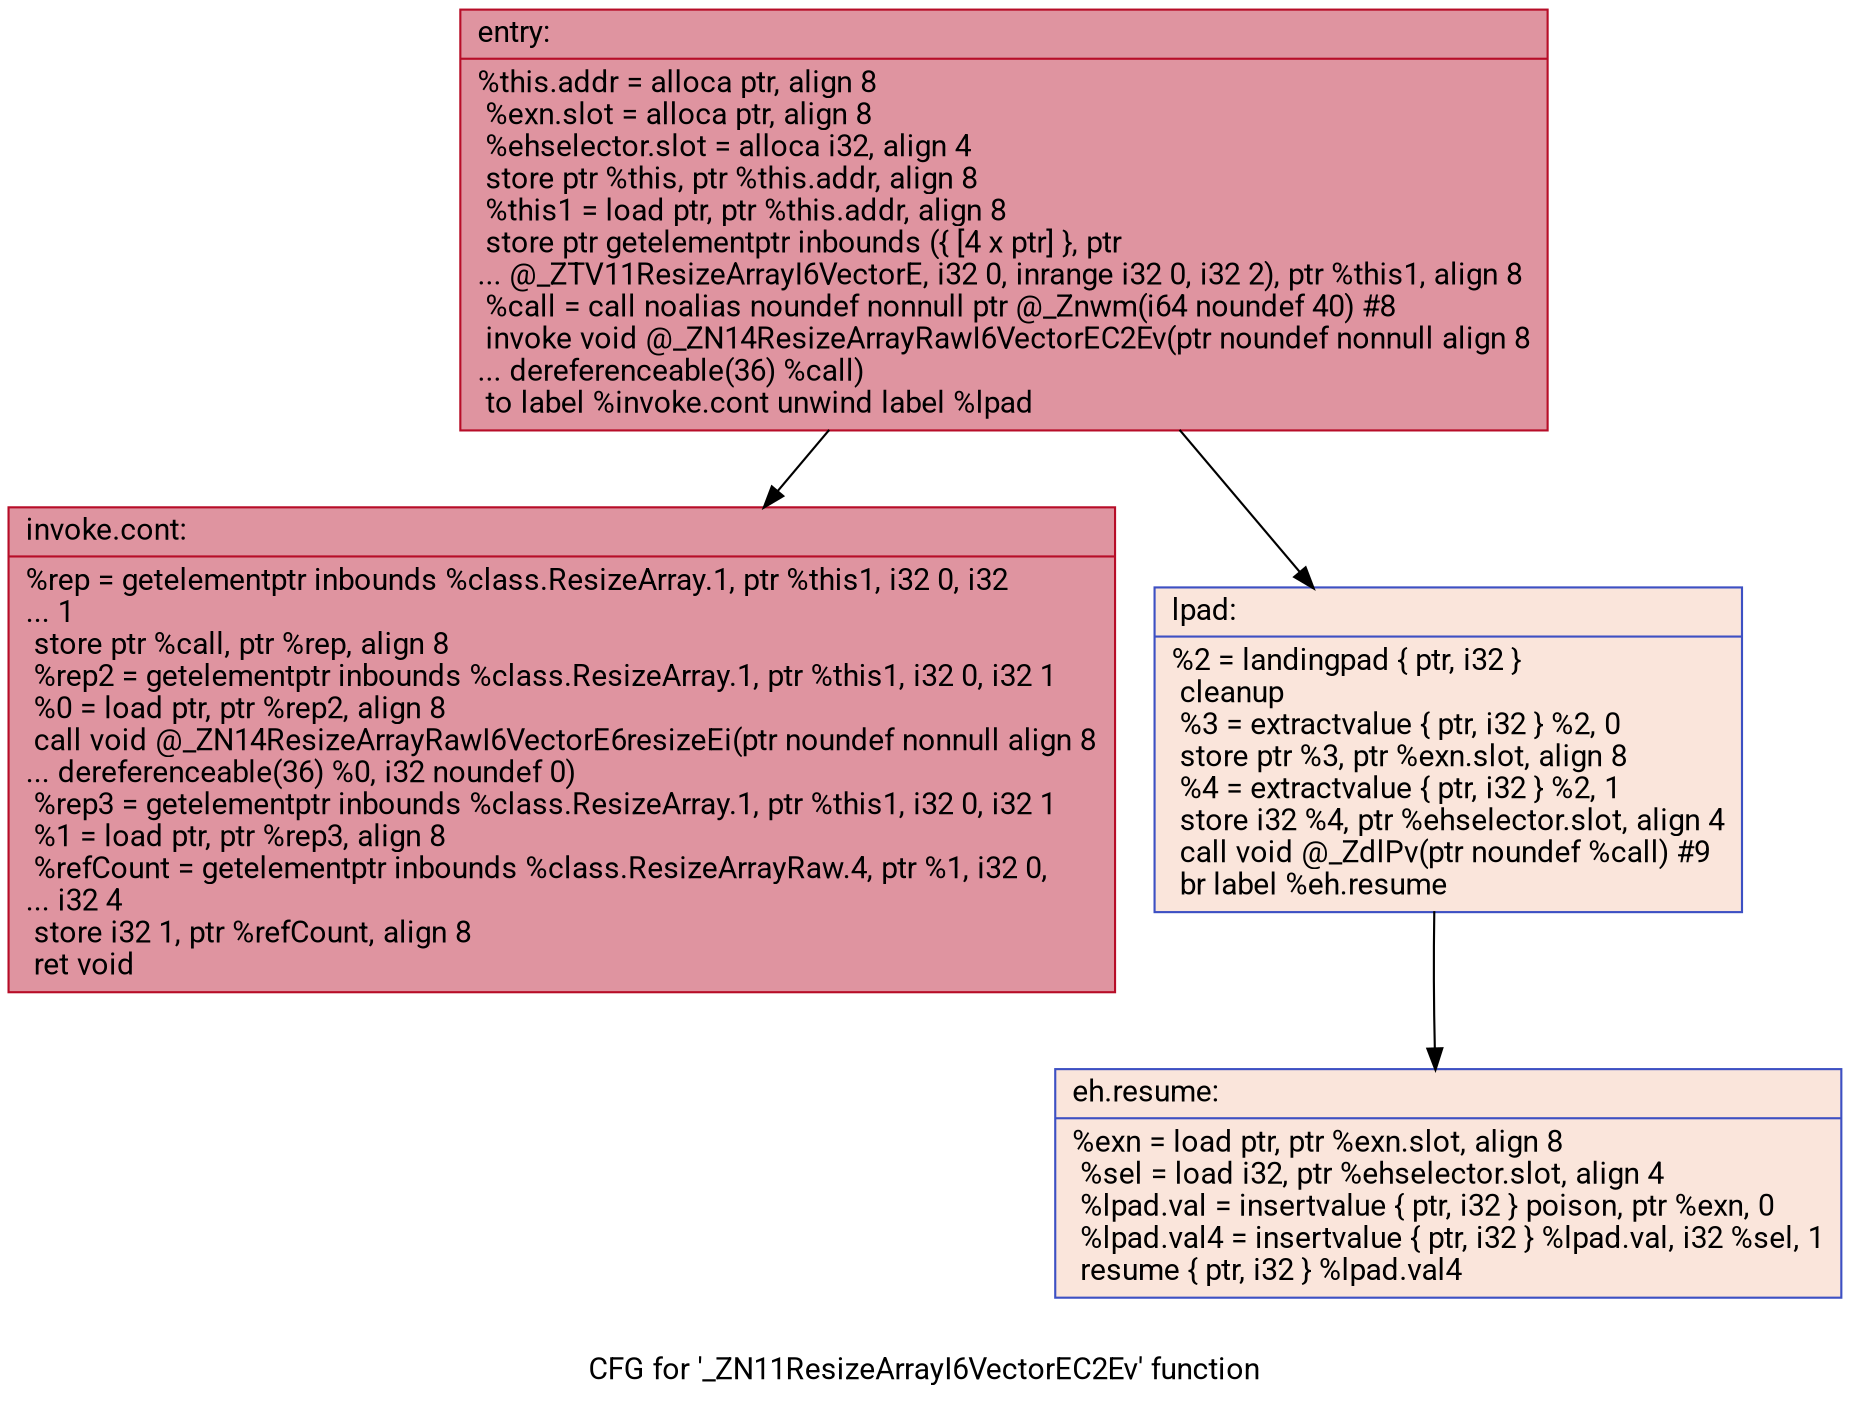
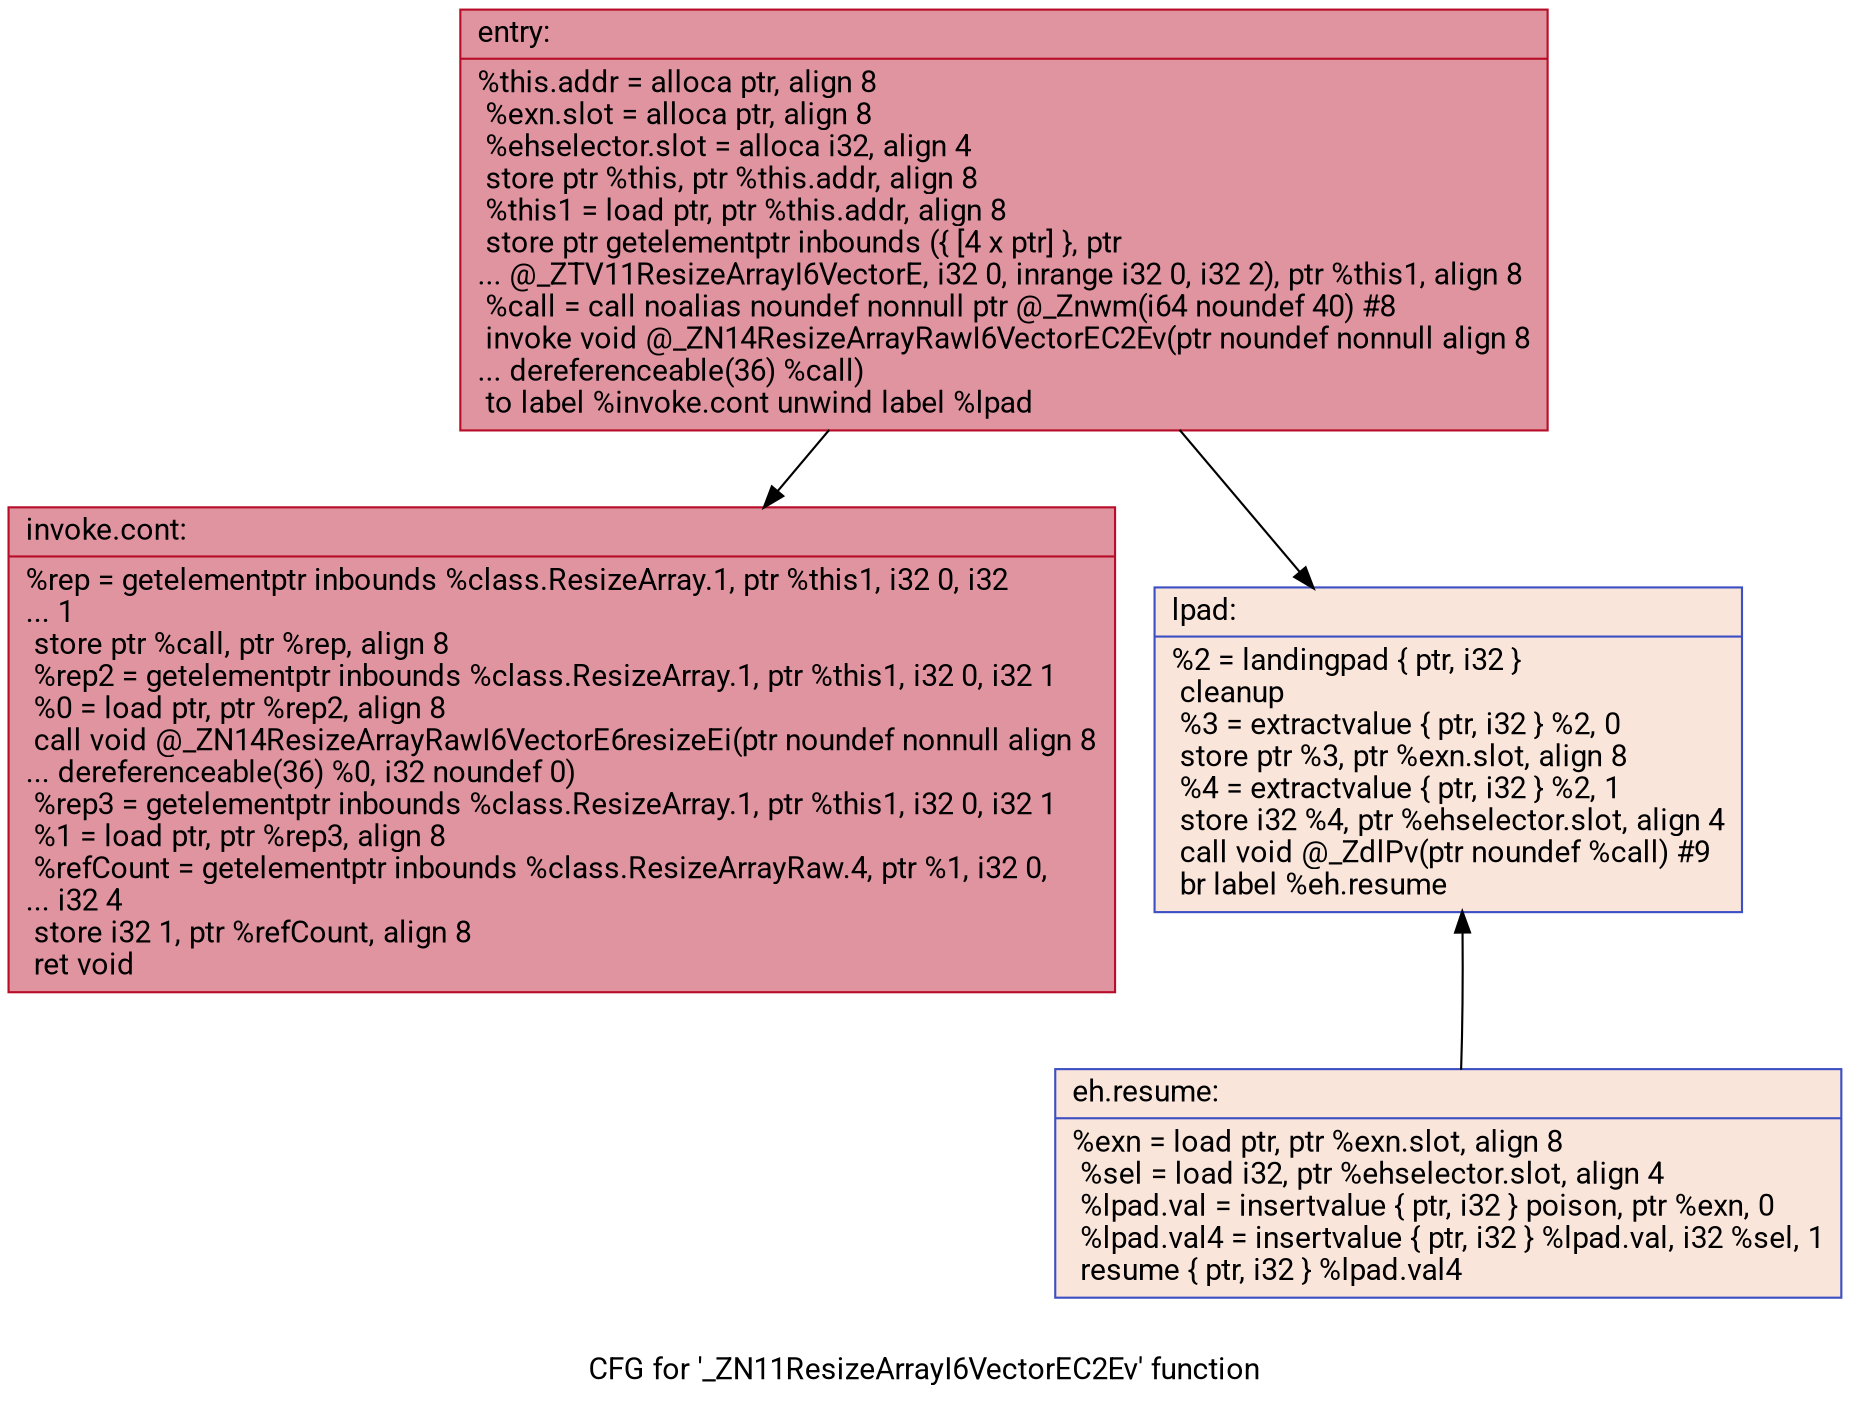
edge "lpad:" -> "eh.resume:": reversed
